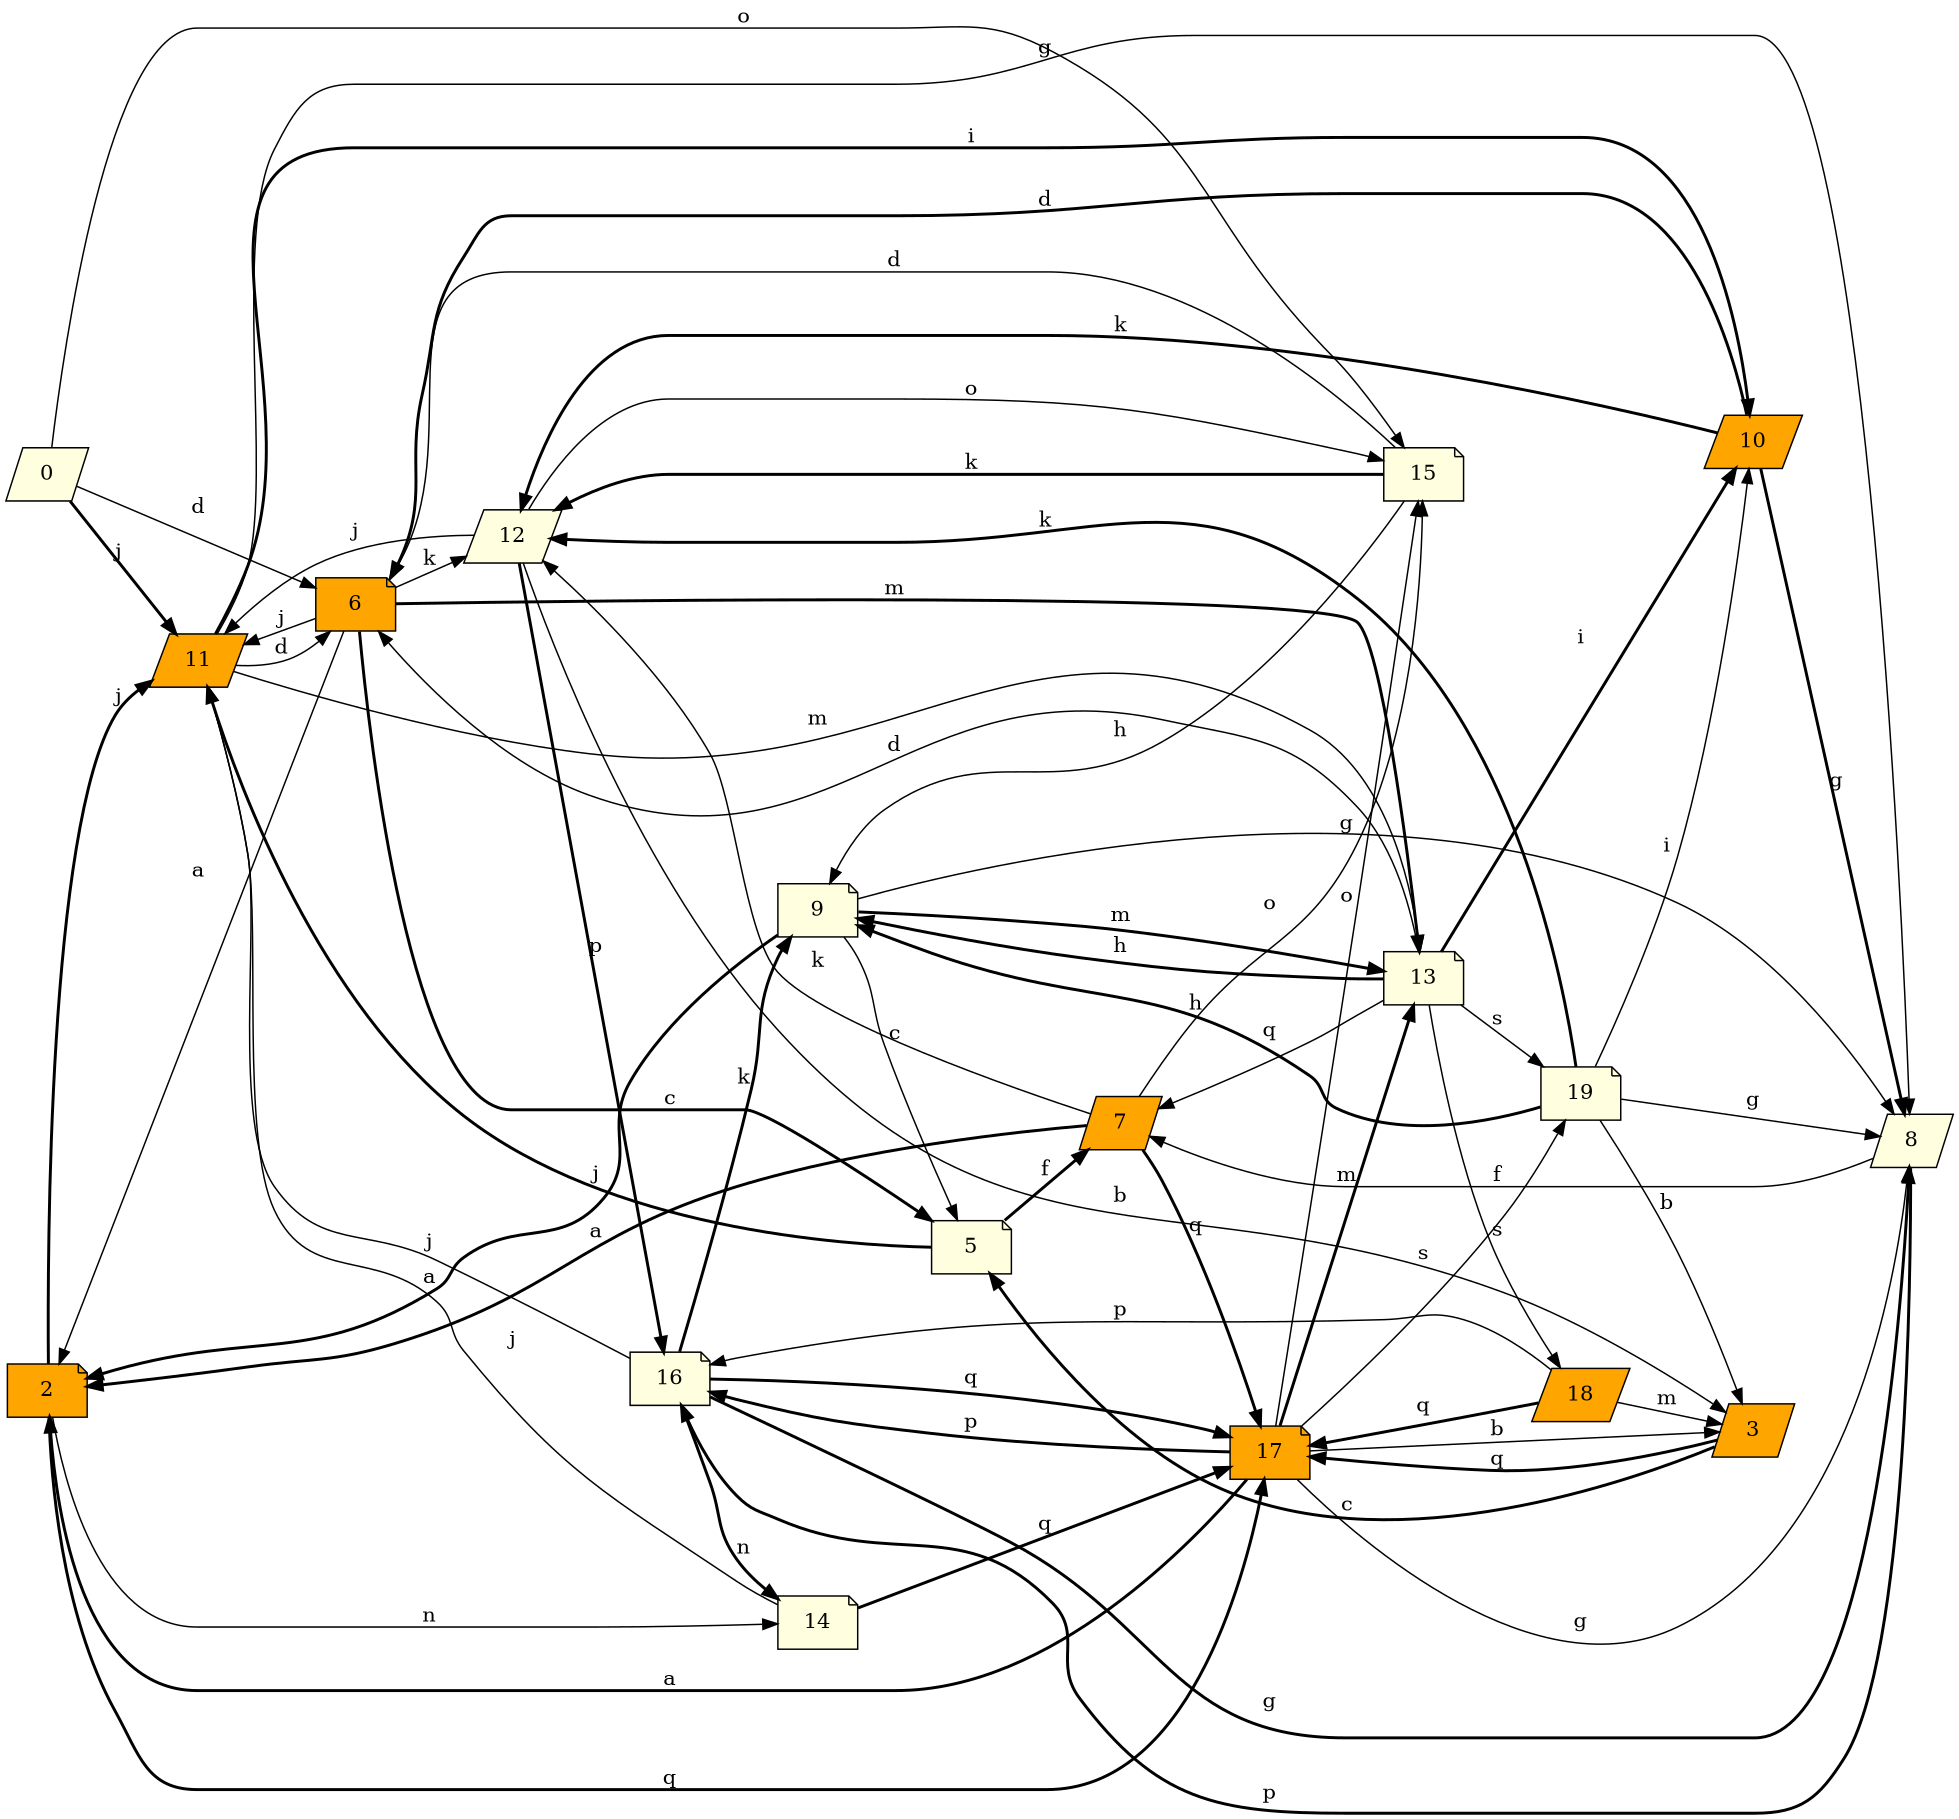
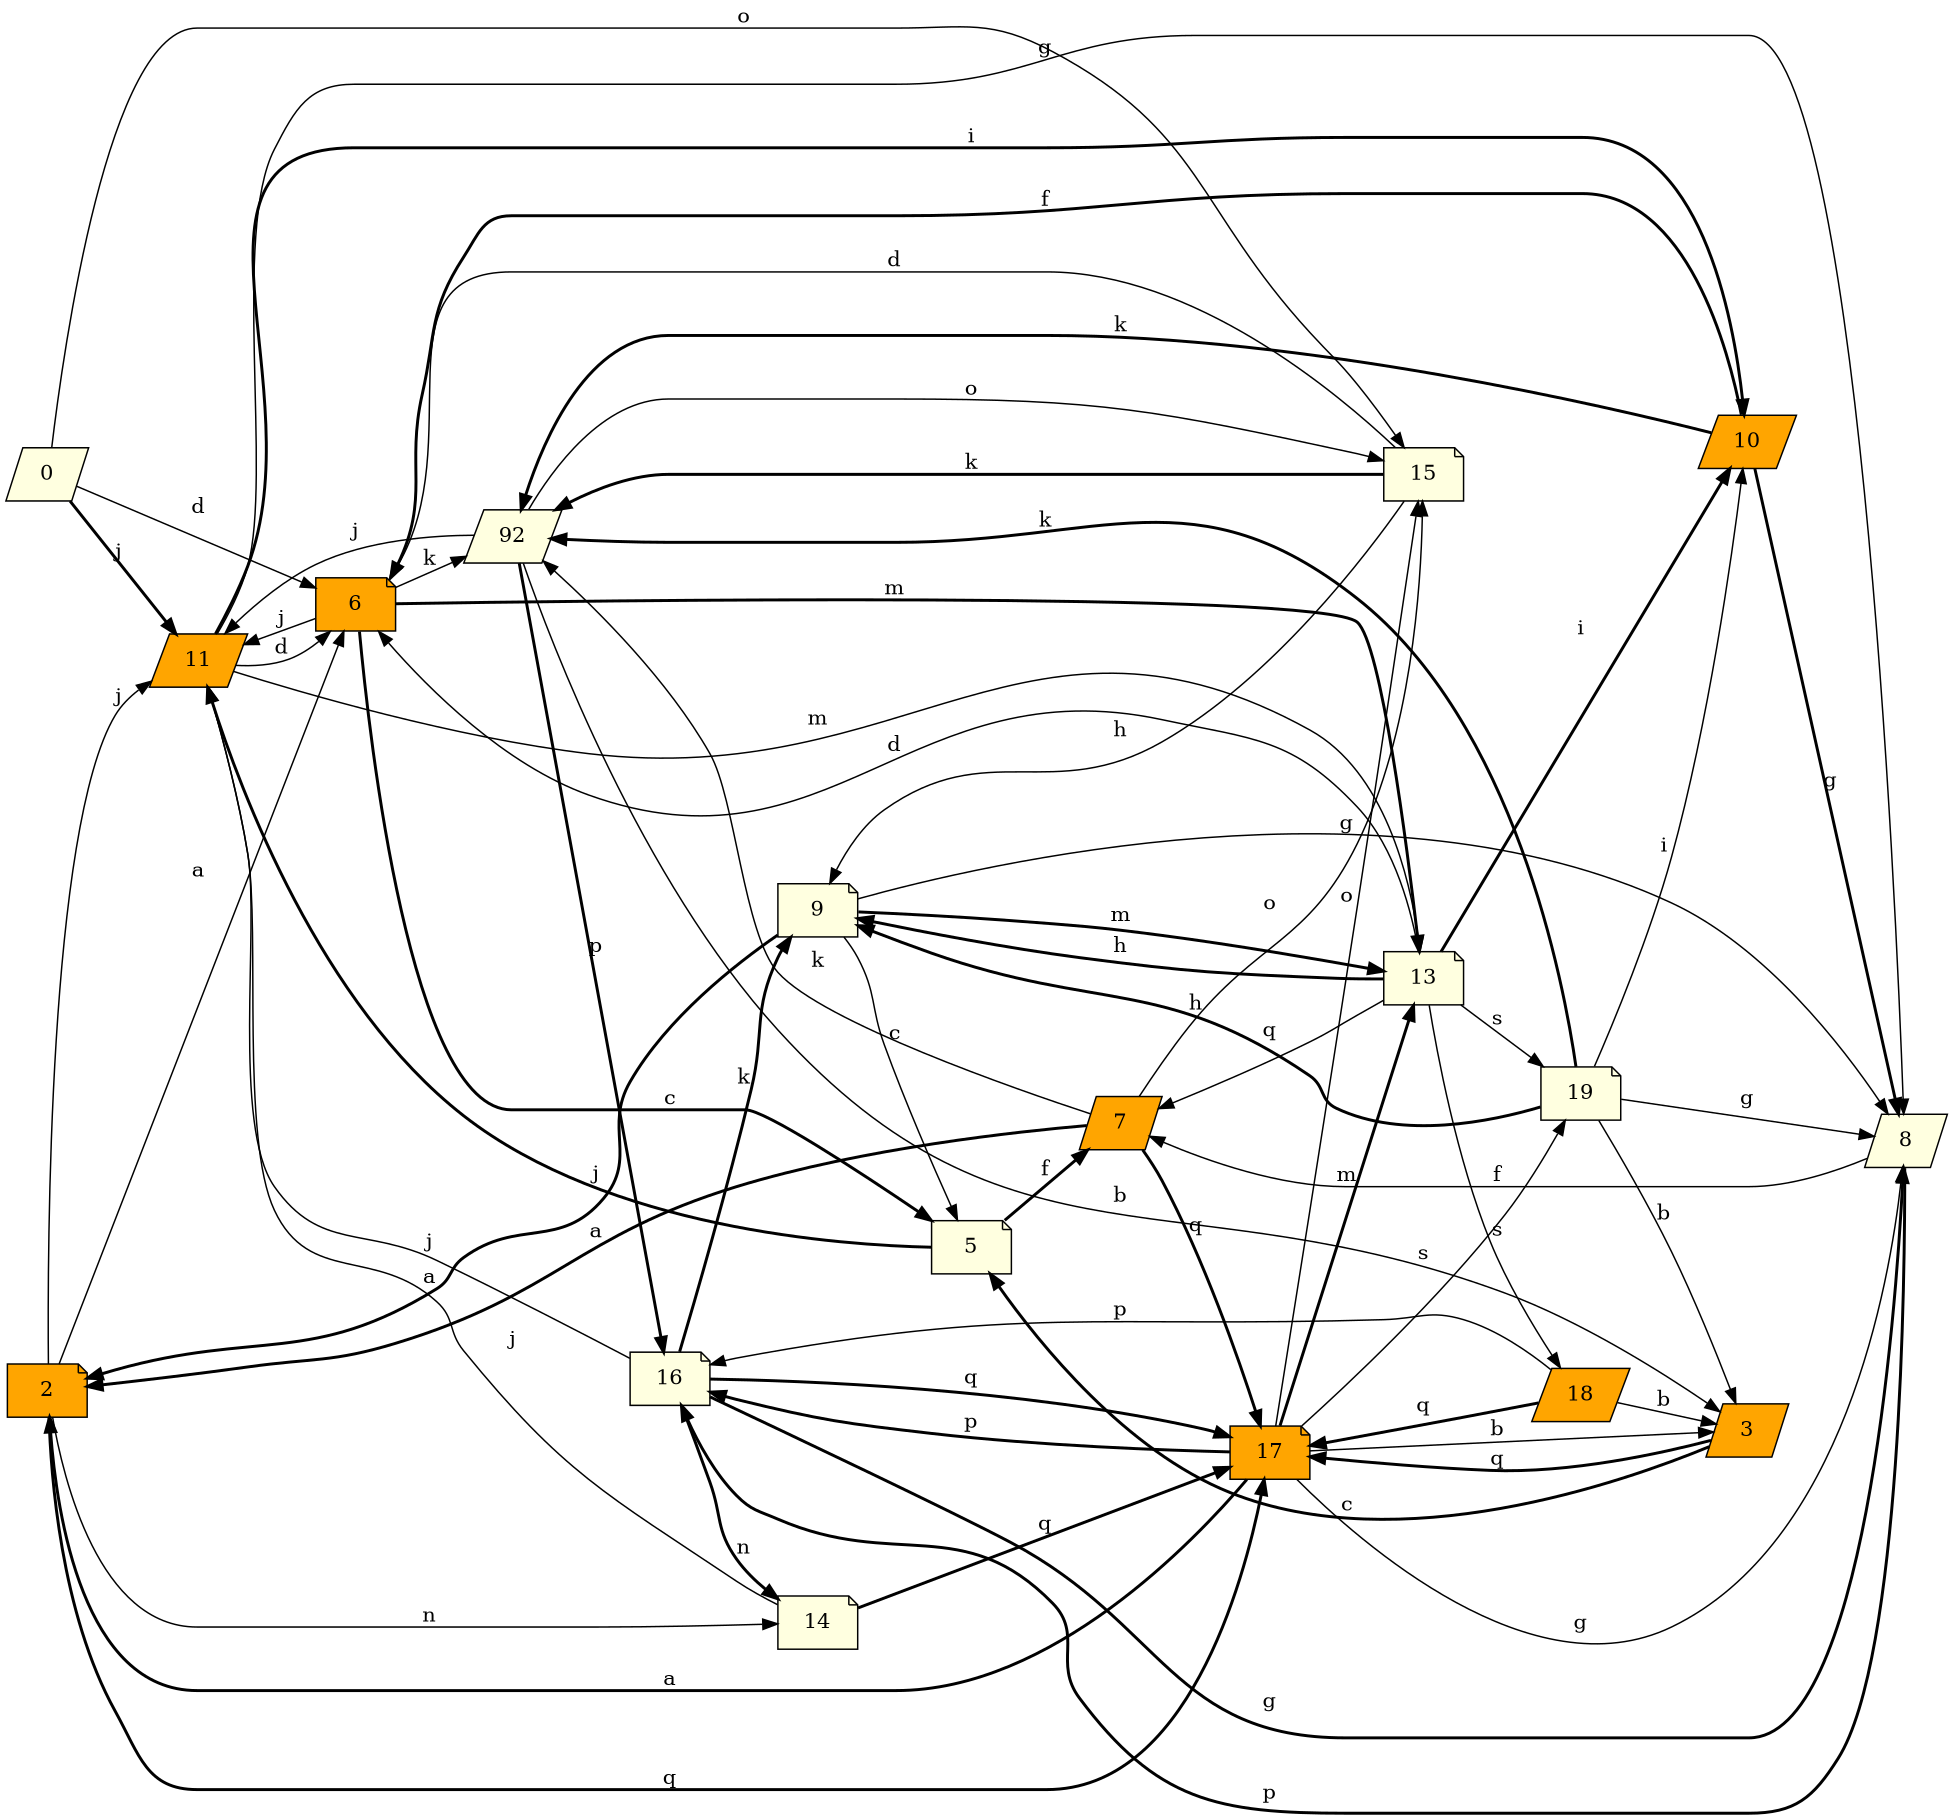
edge "10" -> "6": label "d" -> "f"
node "12": label "12" -> "92"
edge "6" -> "2": reversed
edge "2" -> "11": style bold -> solid
edge "18" -> "3": label "m" -> "b"
